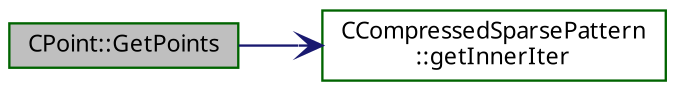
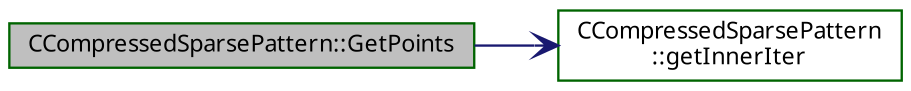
node "CPoint::GetPoints": label "CPoint::GetPoints" -> "CCompressedSparsePattern::GetPoints"
